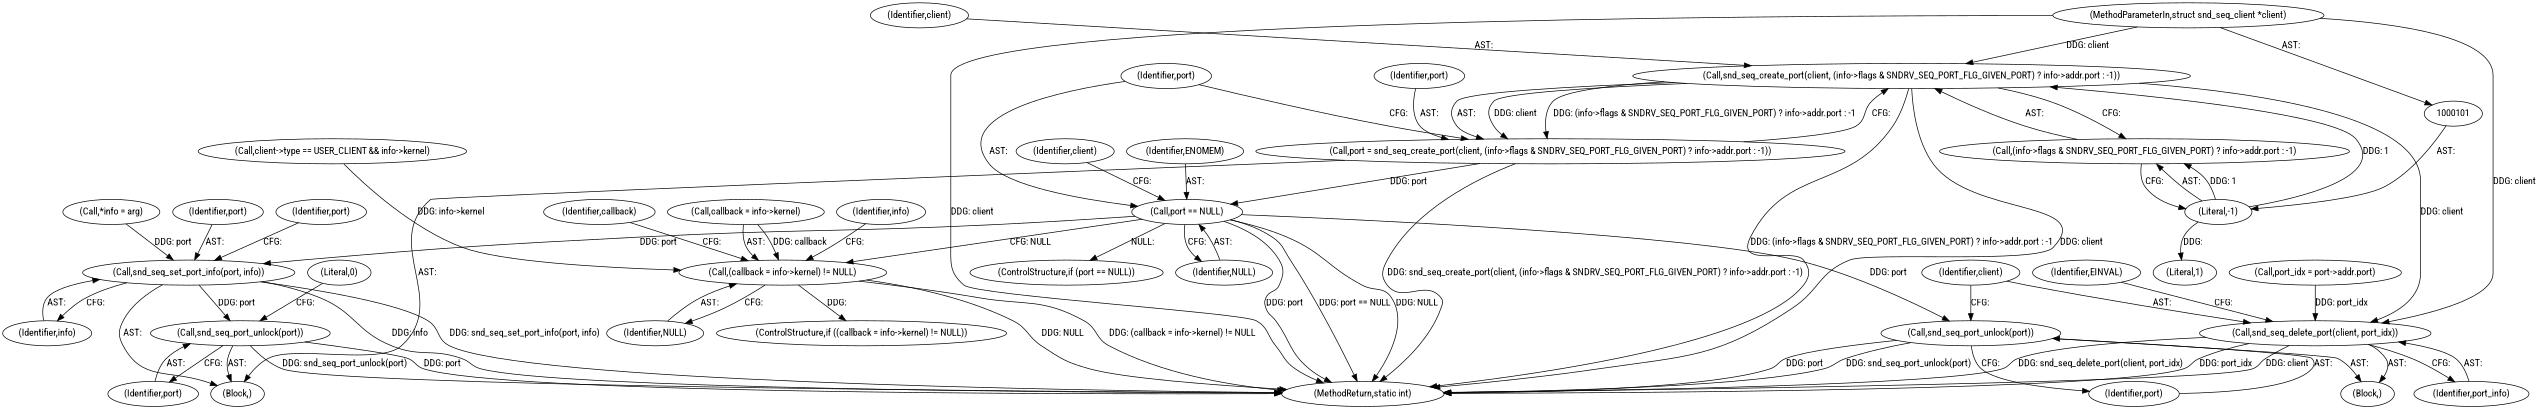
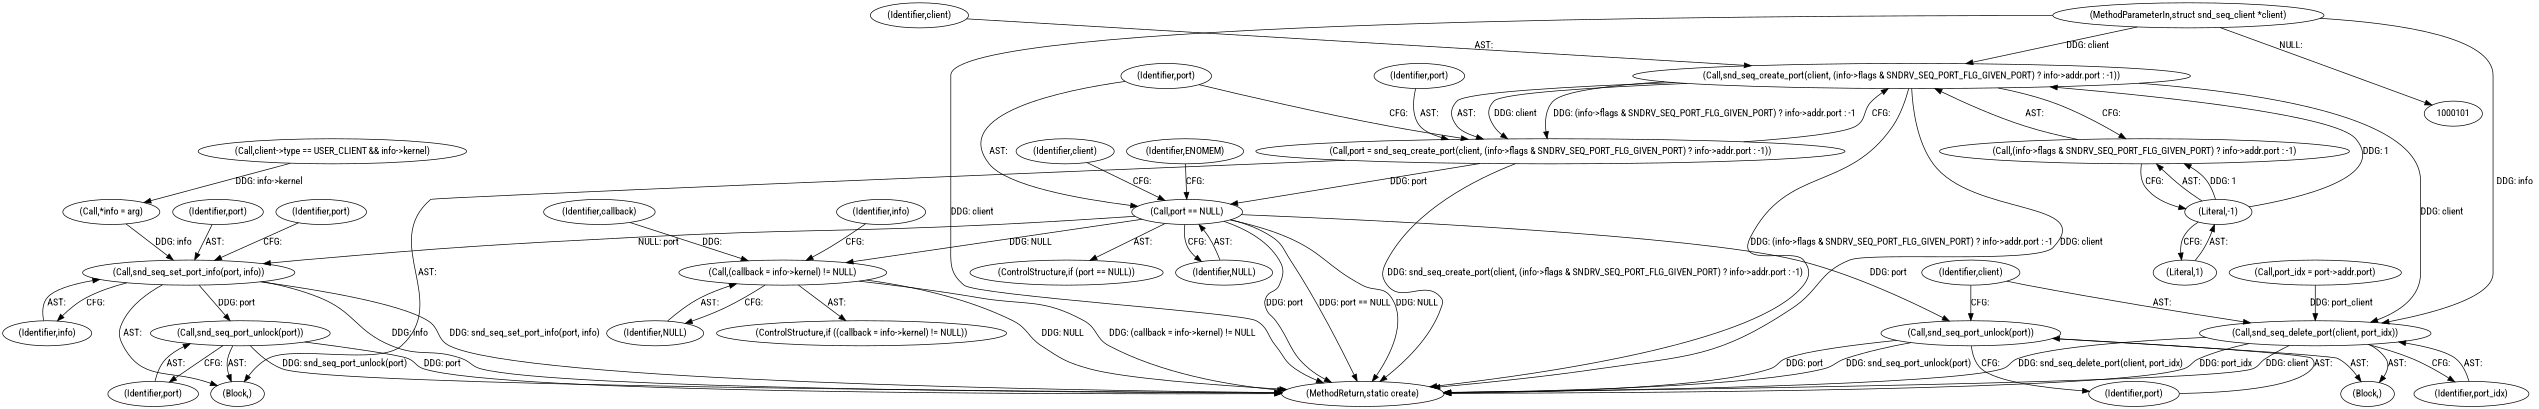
edge "(MethodParameterIn,struct snd_seq_client *client)" -> "1000101": label "AST: " -> "NULL: "
edge "(Identifier,ENOMEM)" -> "(Call,port == NULL)": label "AST: " -> "CFG: "
edge "(MethodParameterIn,struct snd_seq_client *client)" -> "(Call,snd_seq_delete_port(client, port_idx))": label "DDG: client" -> "DDG: info"
edge "1000101" -> "(Literal,-1)": now "(Literal,1)" -> "(Literal,-1)"
node "(Call,callback = info->kernel)": removed
edge "(Call,*info = arg)" -> "(Call,snd_seq_set_port_info(port, info))": label "DDG: port" -> "DDG: info"
edge "(Call,port == NULL)" -> "(Call,snd_seq_set_port_info(port, info))": label "DDG: port" -> "NULL: port"
edge "(Identifier,callback)" -> "(Call,(callback = info->kernel) != NULL)": label "CFG: " -> "DDG: "
edge "(Call,port == NULL)" -> "(Call,(callback = info->kernel) != NULL)": label "CFG: NULL" -> "DDG: NULL"
edge "(Call,port == NULL)" -> "(ControlStructure,if (port == NULL))": label "NULL: " -> "AST: "
edge "(Literal,-1)" -> "(Literal,1)": label "DDG: " -> "CFG: "
edge "(Call,client->type == USER_CLIENT && info->kernel)" -> "(Call,(callback = info->kernel) != NULL)": now "(Call,client->type == USER_CLIENT && info->kernel)" -> "(Call,*info = arg)"
node "(Literal,0)": removed
node "(Identifier,EINVAL)": removed
edge "(Call,(callback = info->kernel) != NULL)" -> "(ControlStructure,if ((callback = info->kernel) != NULL))": label "DDG: " -> "AST: "
edge "(Call,port_idx = port->addr.port)" -> "(Call,snd_seq_delete_port(client, port_idx))": label "DDG: port_idx" -> "DDG: port_client"
node "(MethodReturn,static int)": label "(MethodReturn,static int)" -> "(MethodReturn,static create)"
node "(Identifier,port_info)": label "(Identifier,port_info)" -> "(Identifier,port_idx)"
